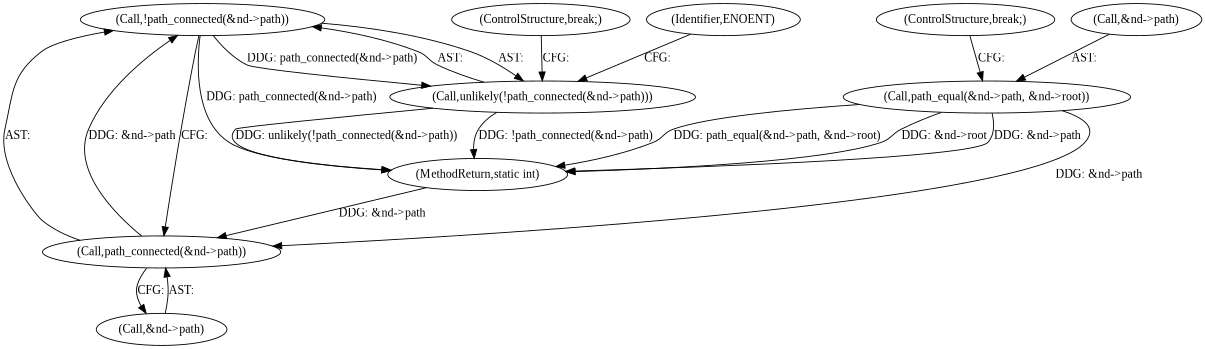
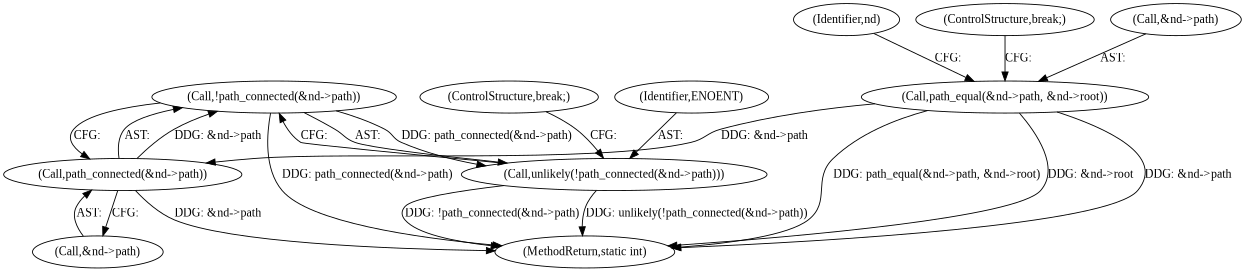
node "(Identifier,nd)": added
edge "(Call,unlikely(!path_connected(&nd->path)))" -> "(Call,!path_connected(&nd->path))": label "AST: " -> "CFG: "
edge "(Identifier,ENOENT)" -> "(Call,unlikely(!path_connected(&nd->path)))": label "CFG: " -> "AST: "
edge "(MethodReturn,static int)" -> "(Call,path_connected(&nd->path))": reversed
